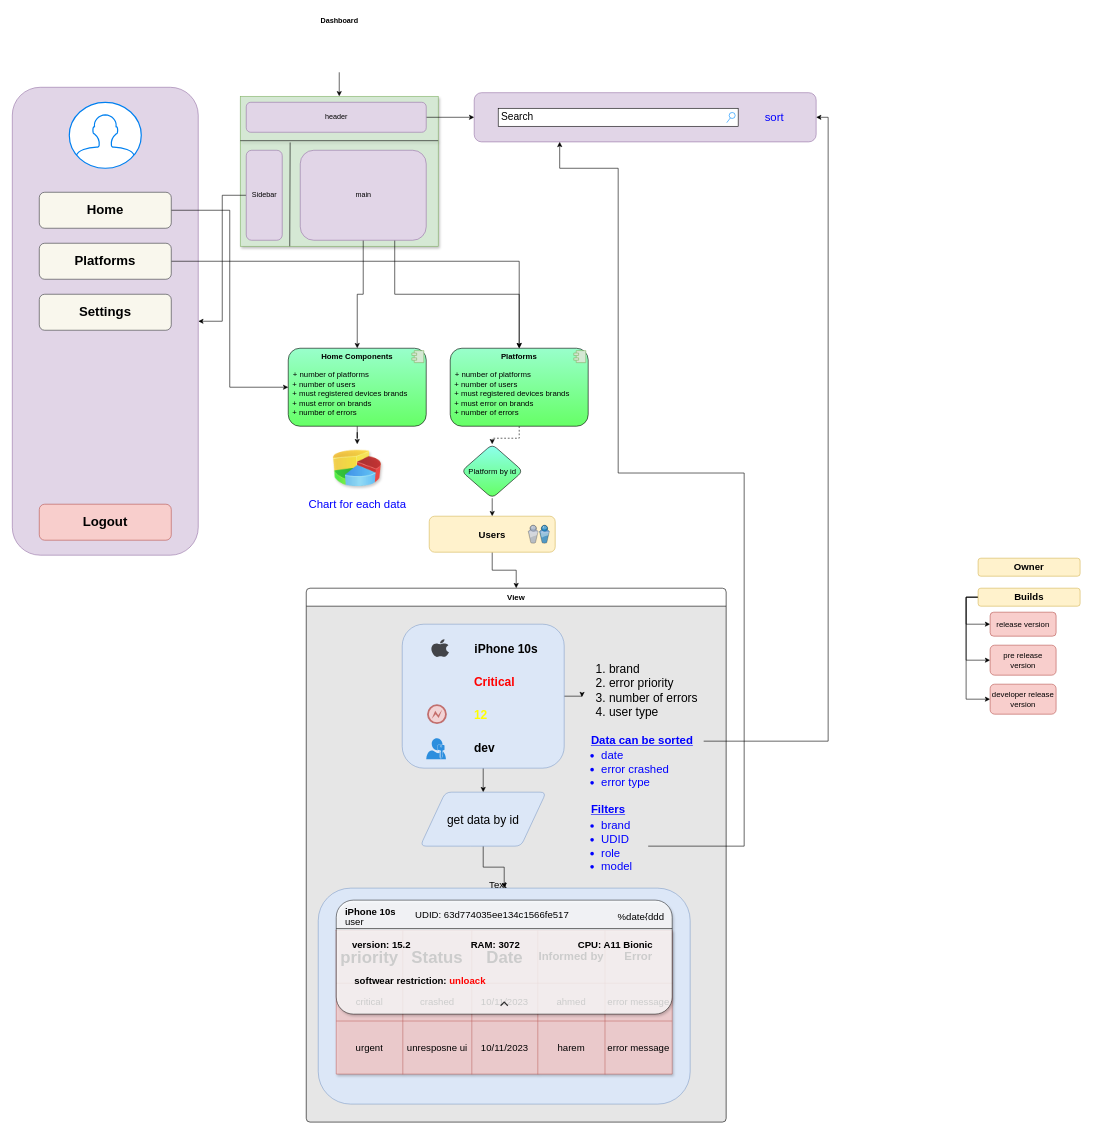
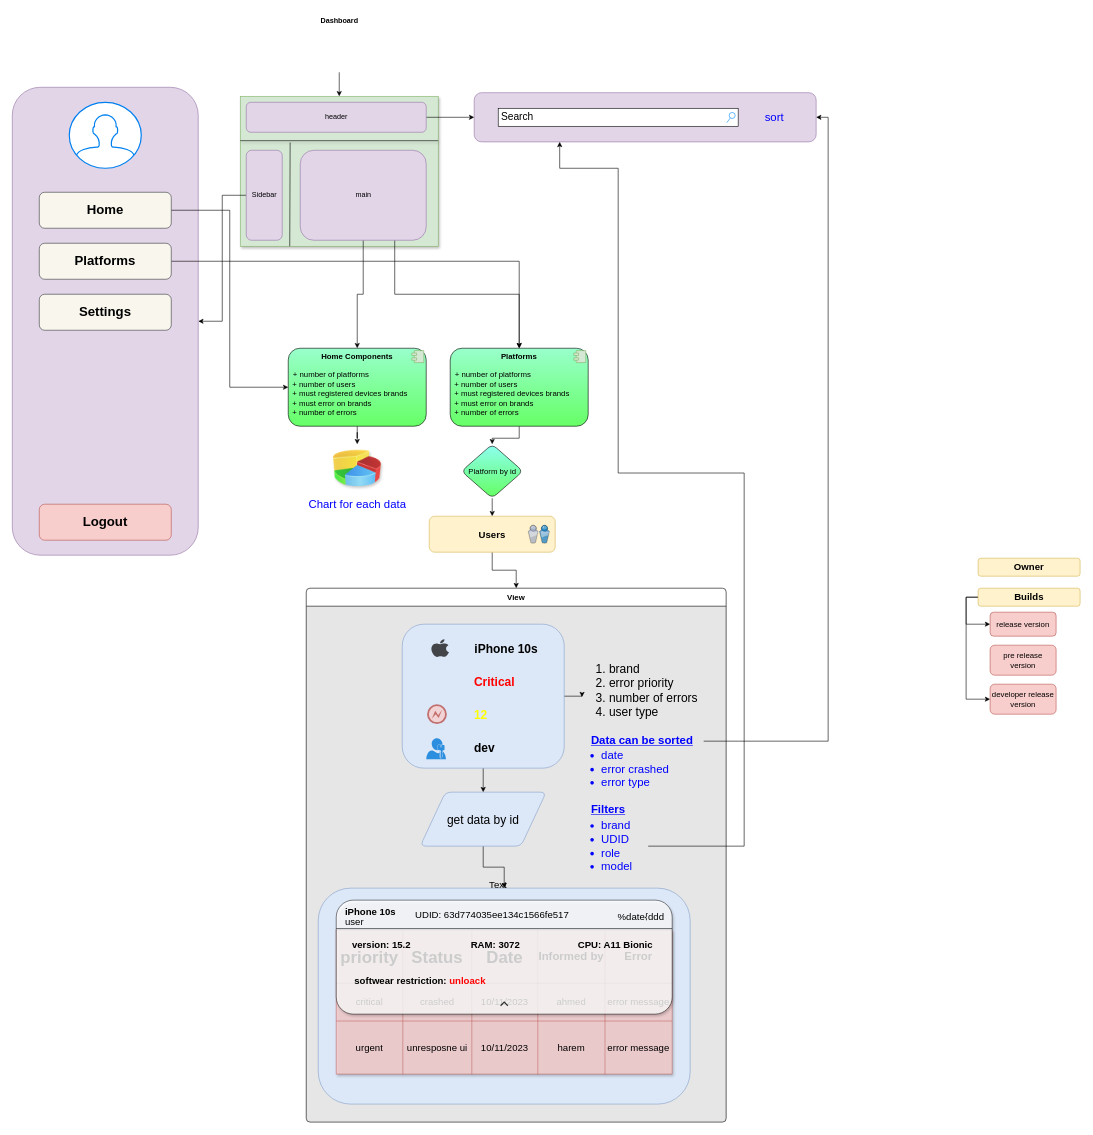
edge "Platforms + number of platforms + number of users + must registered devices brands + must error on brands + number of errors" -> "Platform by id": style dashed -> solid
edge "Builds" -> "pre release version": removed
